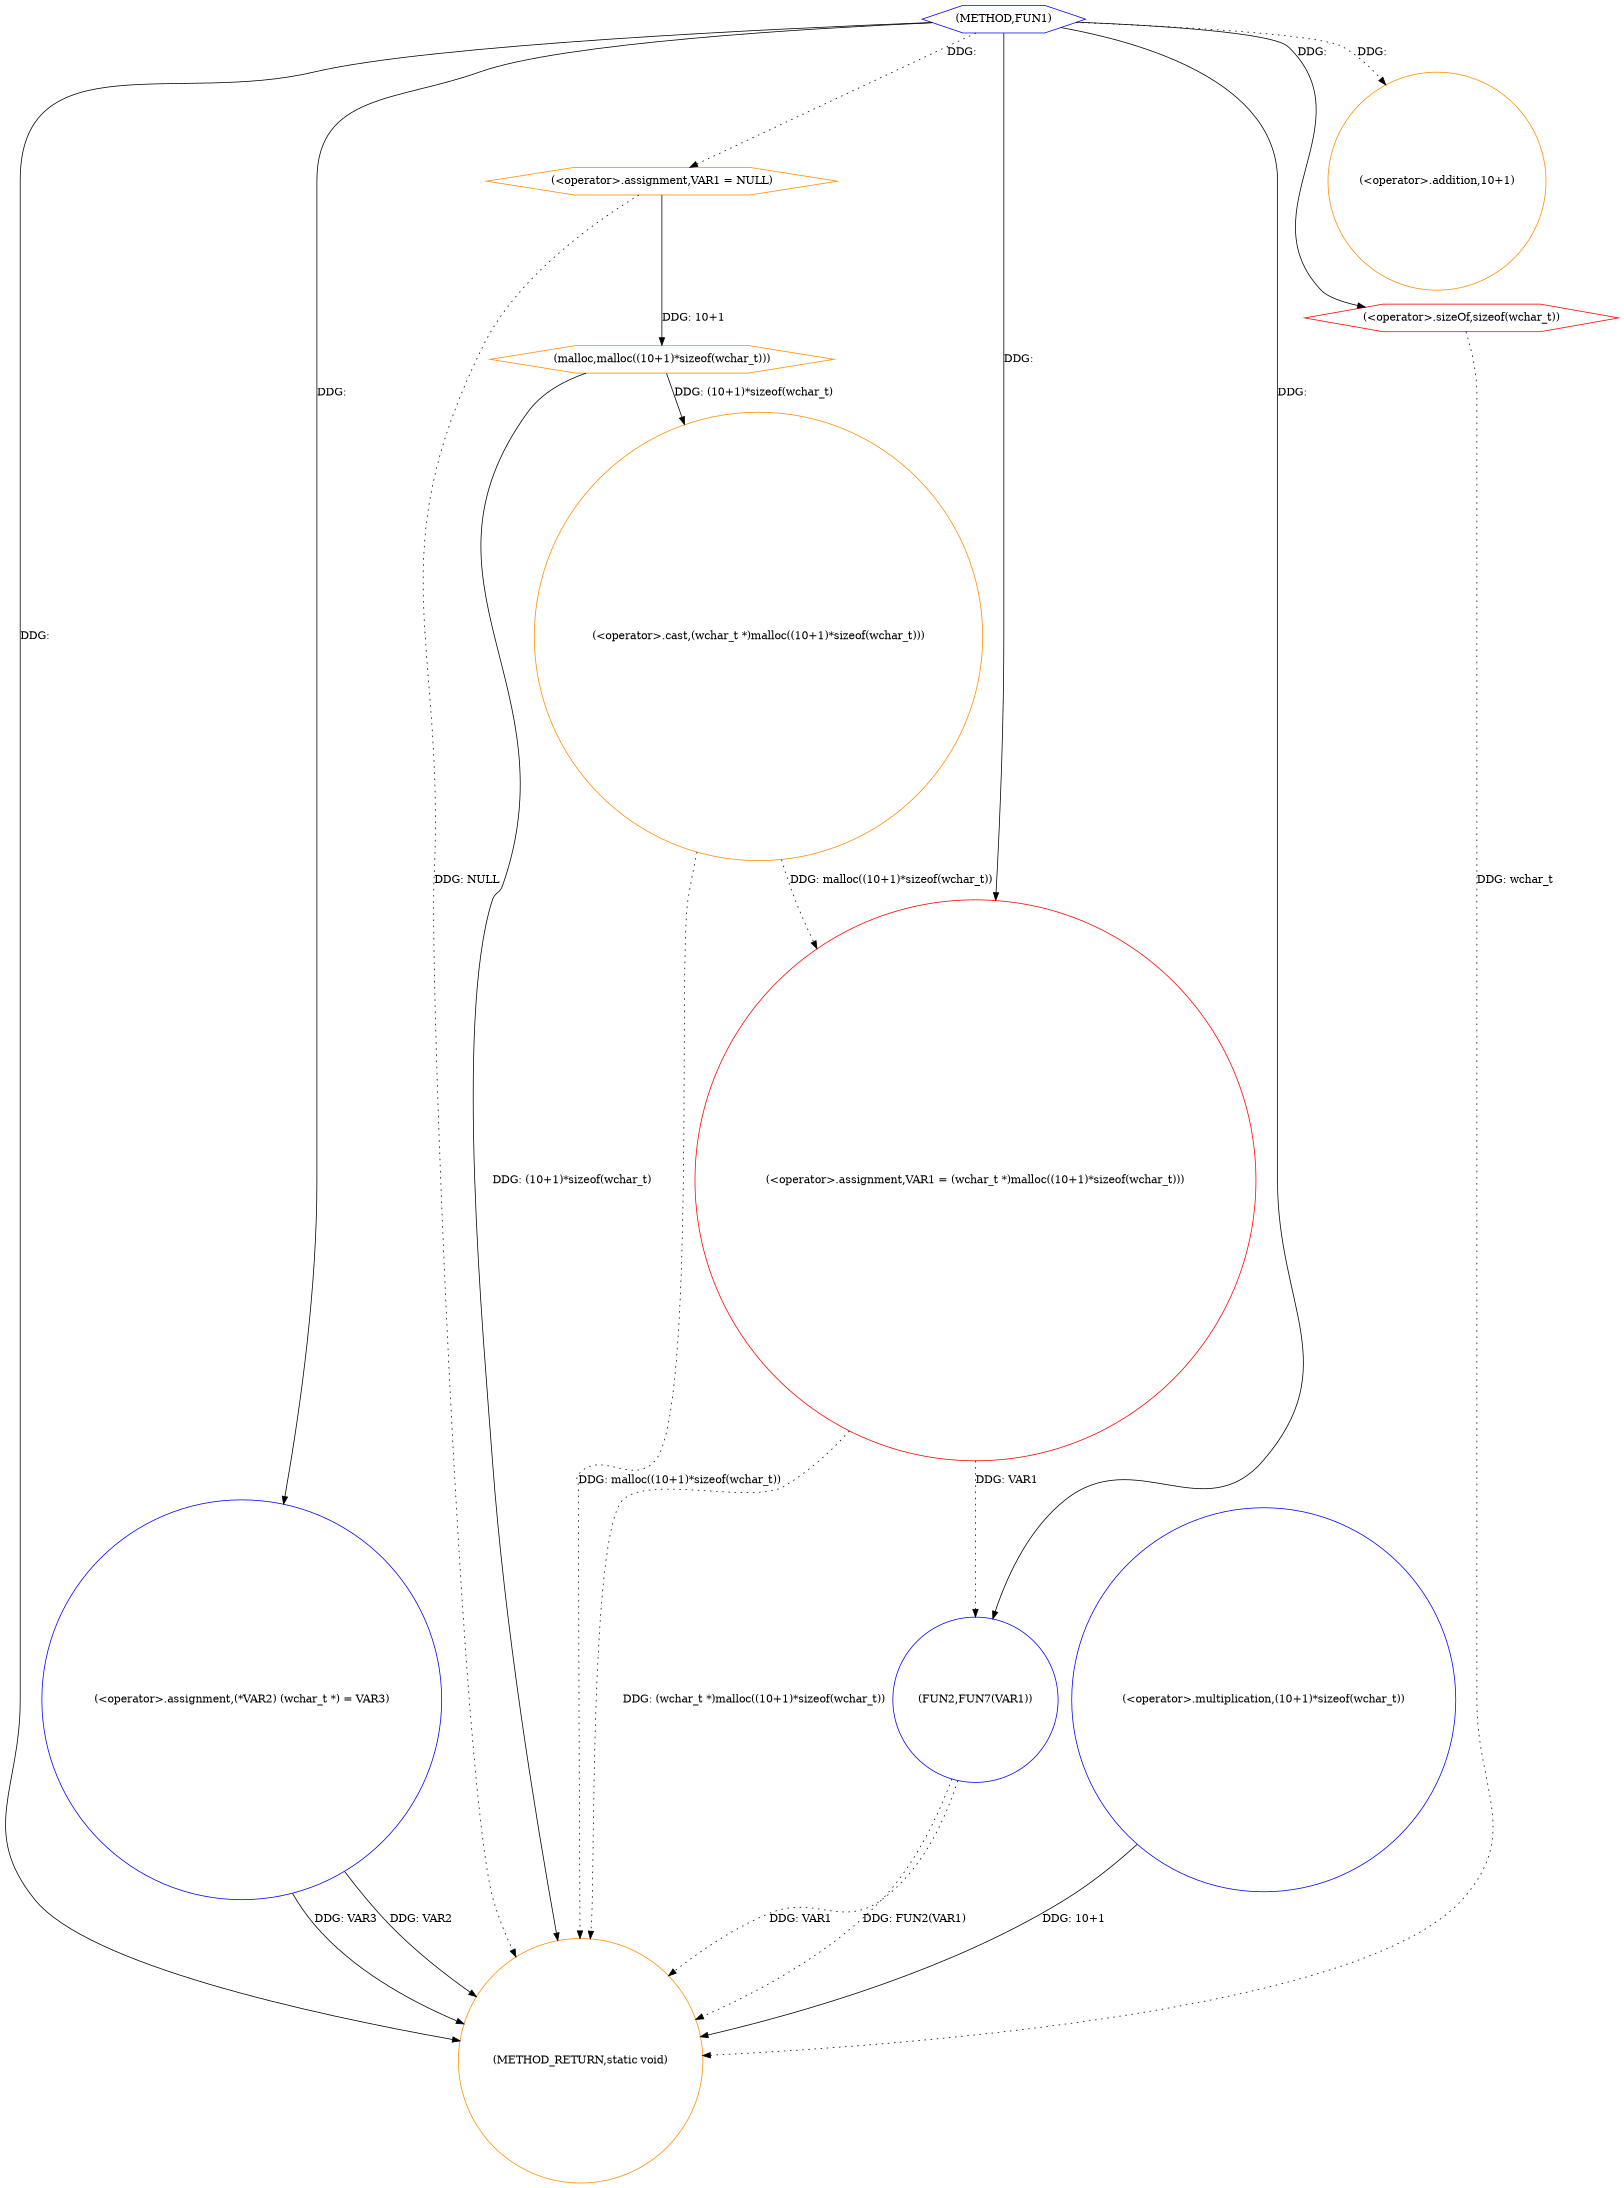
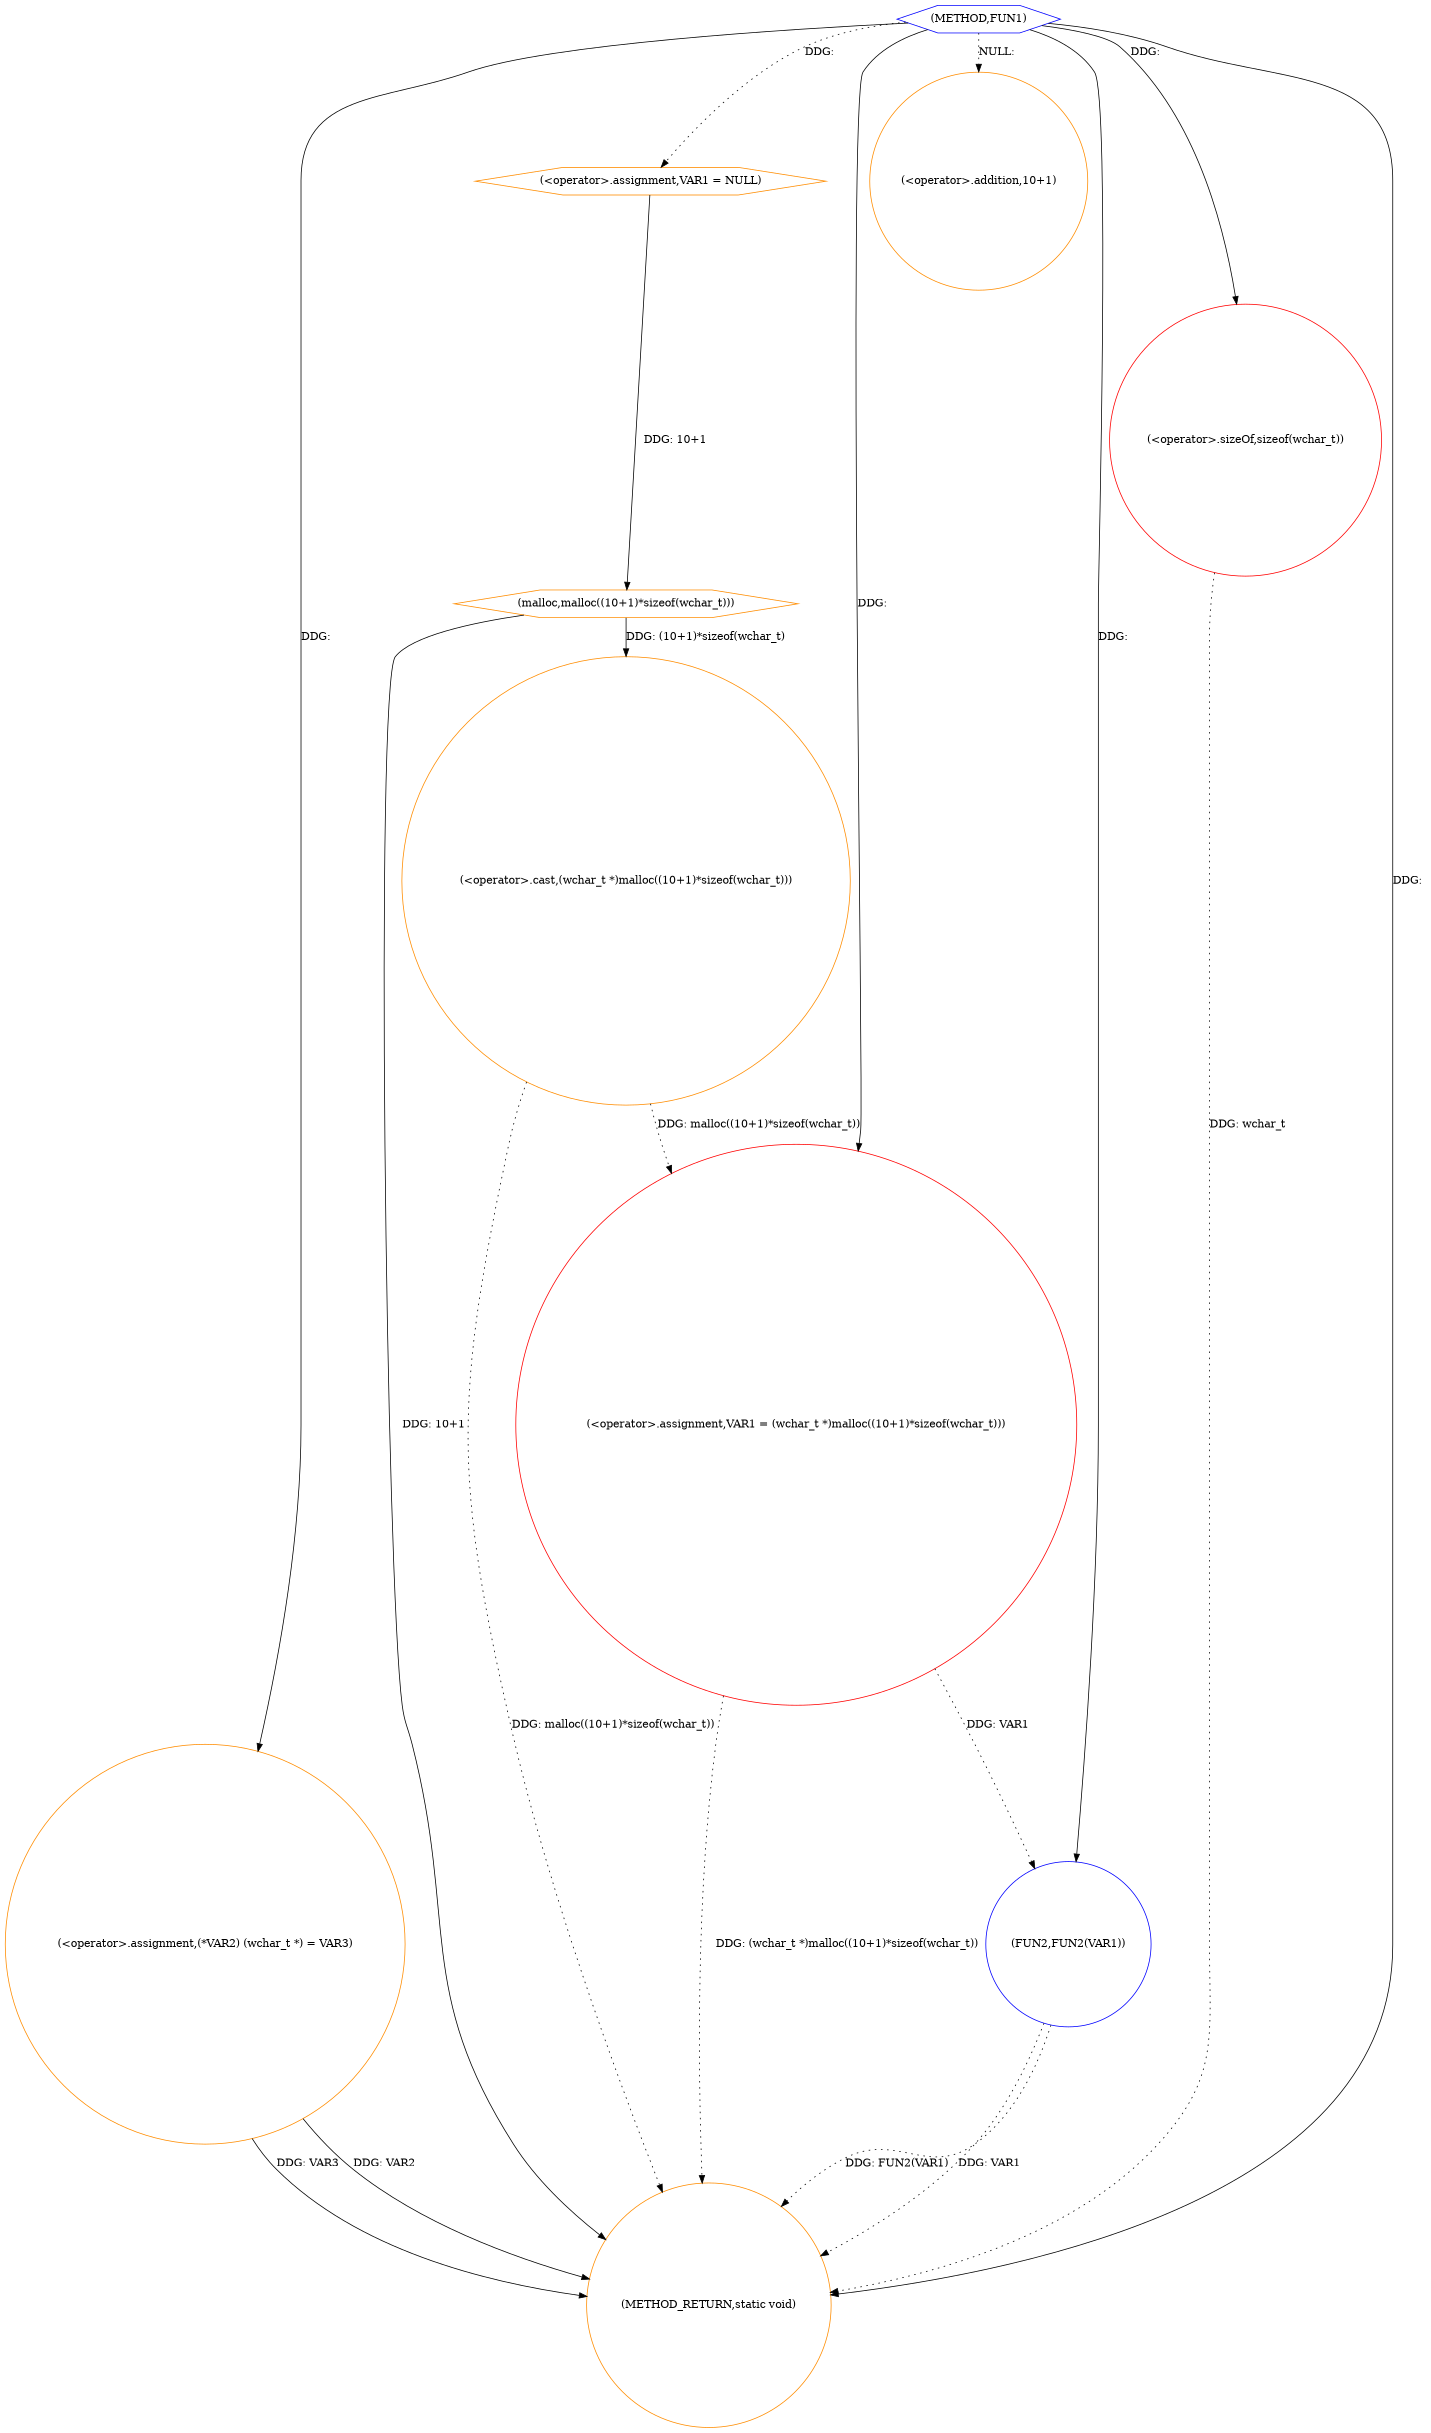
edge "(METHOD,FUN1)" -> "(<operator>.addition,10+1)": label "DDG: " -> "NULL: "
node "(<operator>.sizeOf,sizeof(wchar_t))": shape hexagon -> circle
edge "(<operator>.assignment,VAR1 = NULL)" -> "(METHOD_RETURN,static void)": removed, label "DDG: NULL"
edge "(malloc,malloc((10+1)*sizeof(wchar_t)))" -> "(METHOD_RETURN,static void)": label "DDG: (10+1)*sizeof(wchar_t)" -> "DDG: 10+1"
node "(<operator>.assignment,(*VAR2) (wchar_t *) = VAR3)": color blue -> darkorange
node "(FUN2,FUN7(VAR1))": label "(FUN2,FUN7(VAR1))" -> "(FUN2,FUN2(VAR1))"
node "(<operator>.multiplication,(10+1)*sizeof(wchar_t))": removed
